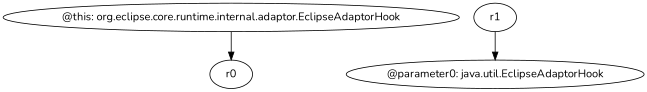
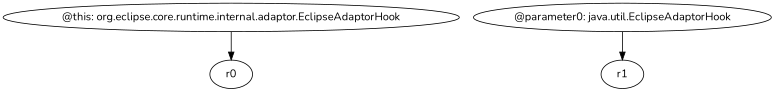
edge "r1" -> "@parameter0: java.util.EclipseAdaptorHook": reversed
